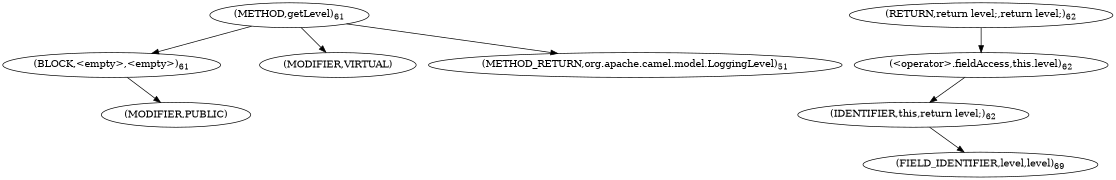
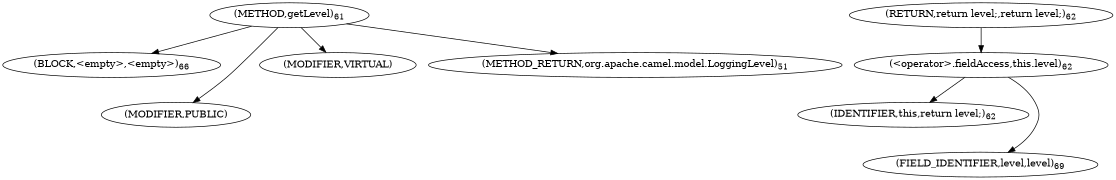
node "(BLOCK,<empty>,<empty>)": text "61" -> "66"
edge "(BLOCK,<empty>,<empty>)" -> "(MODIFIER,PUBLIC)": now "(METHOD,getLevel)" -> "(MODIFIER,PUBLIC)"
edge "(IDENTIFIER,this,return level;)" -> "(FIELD_IDENTIFIER,level,level)": now "(<operator>.fieldAccess,this.level)" -> "(FIELD_IDENTIFIER,level,level)"
